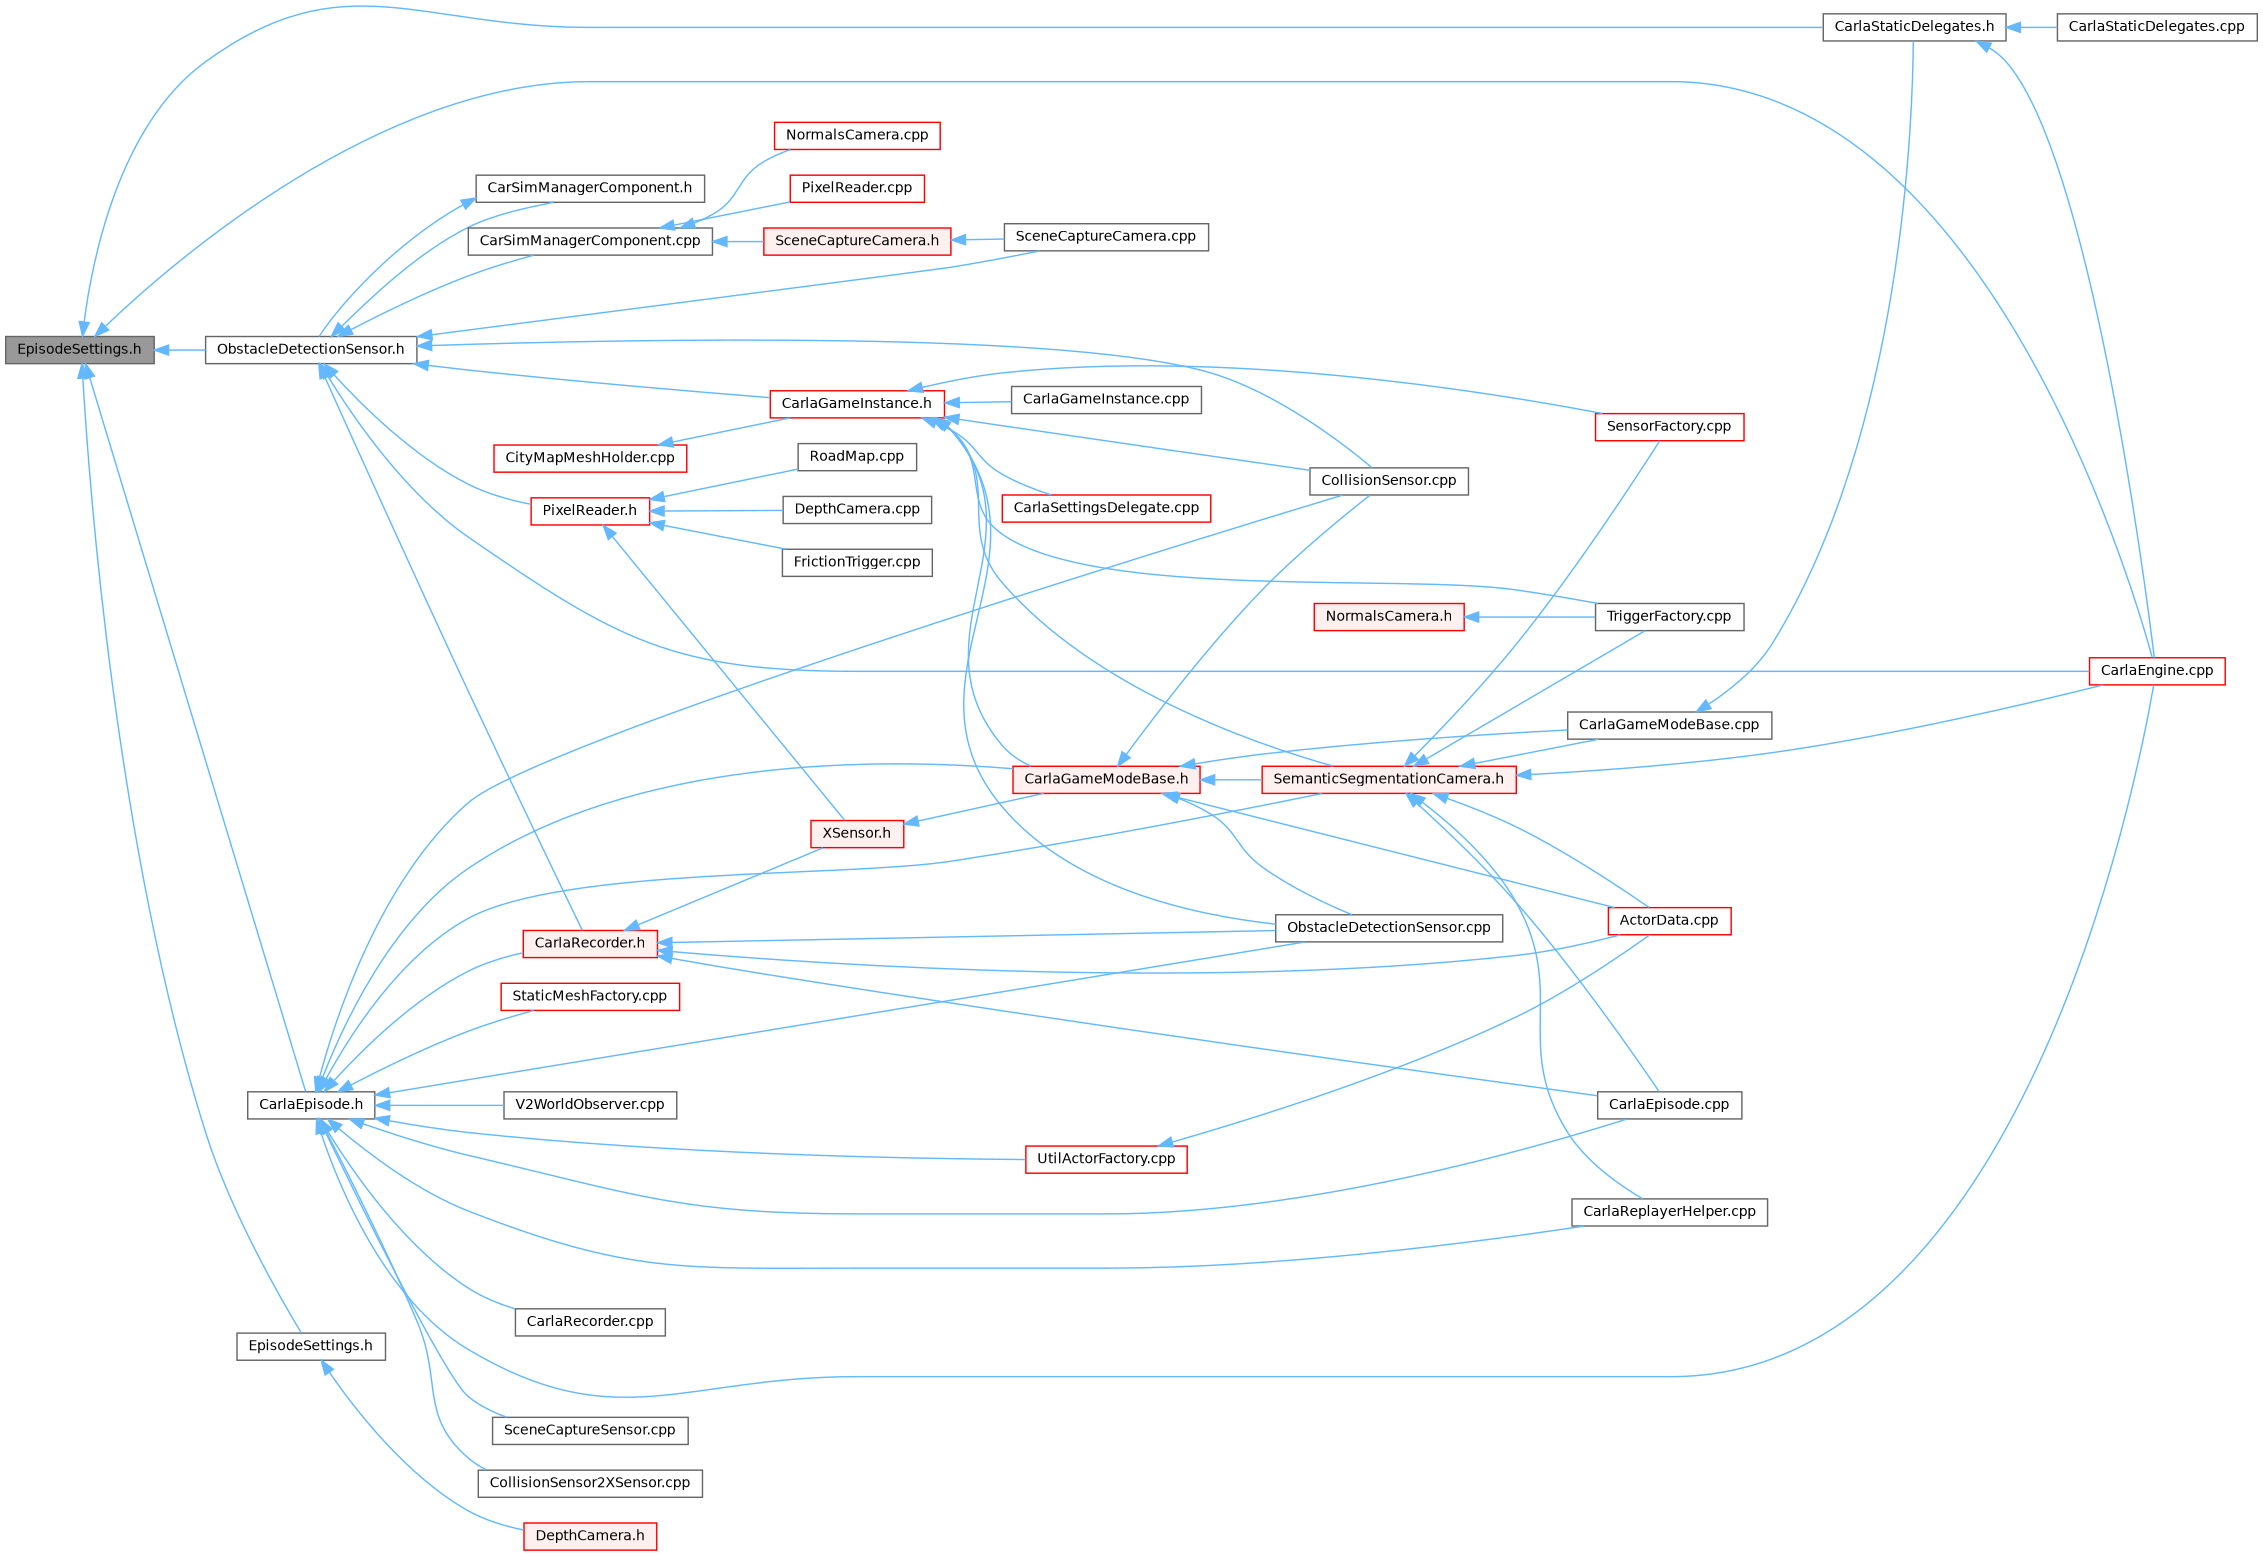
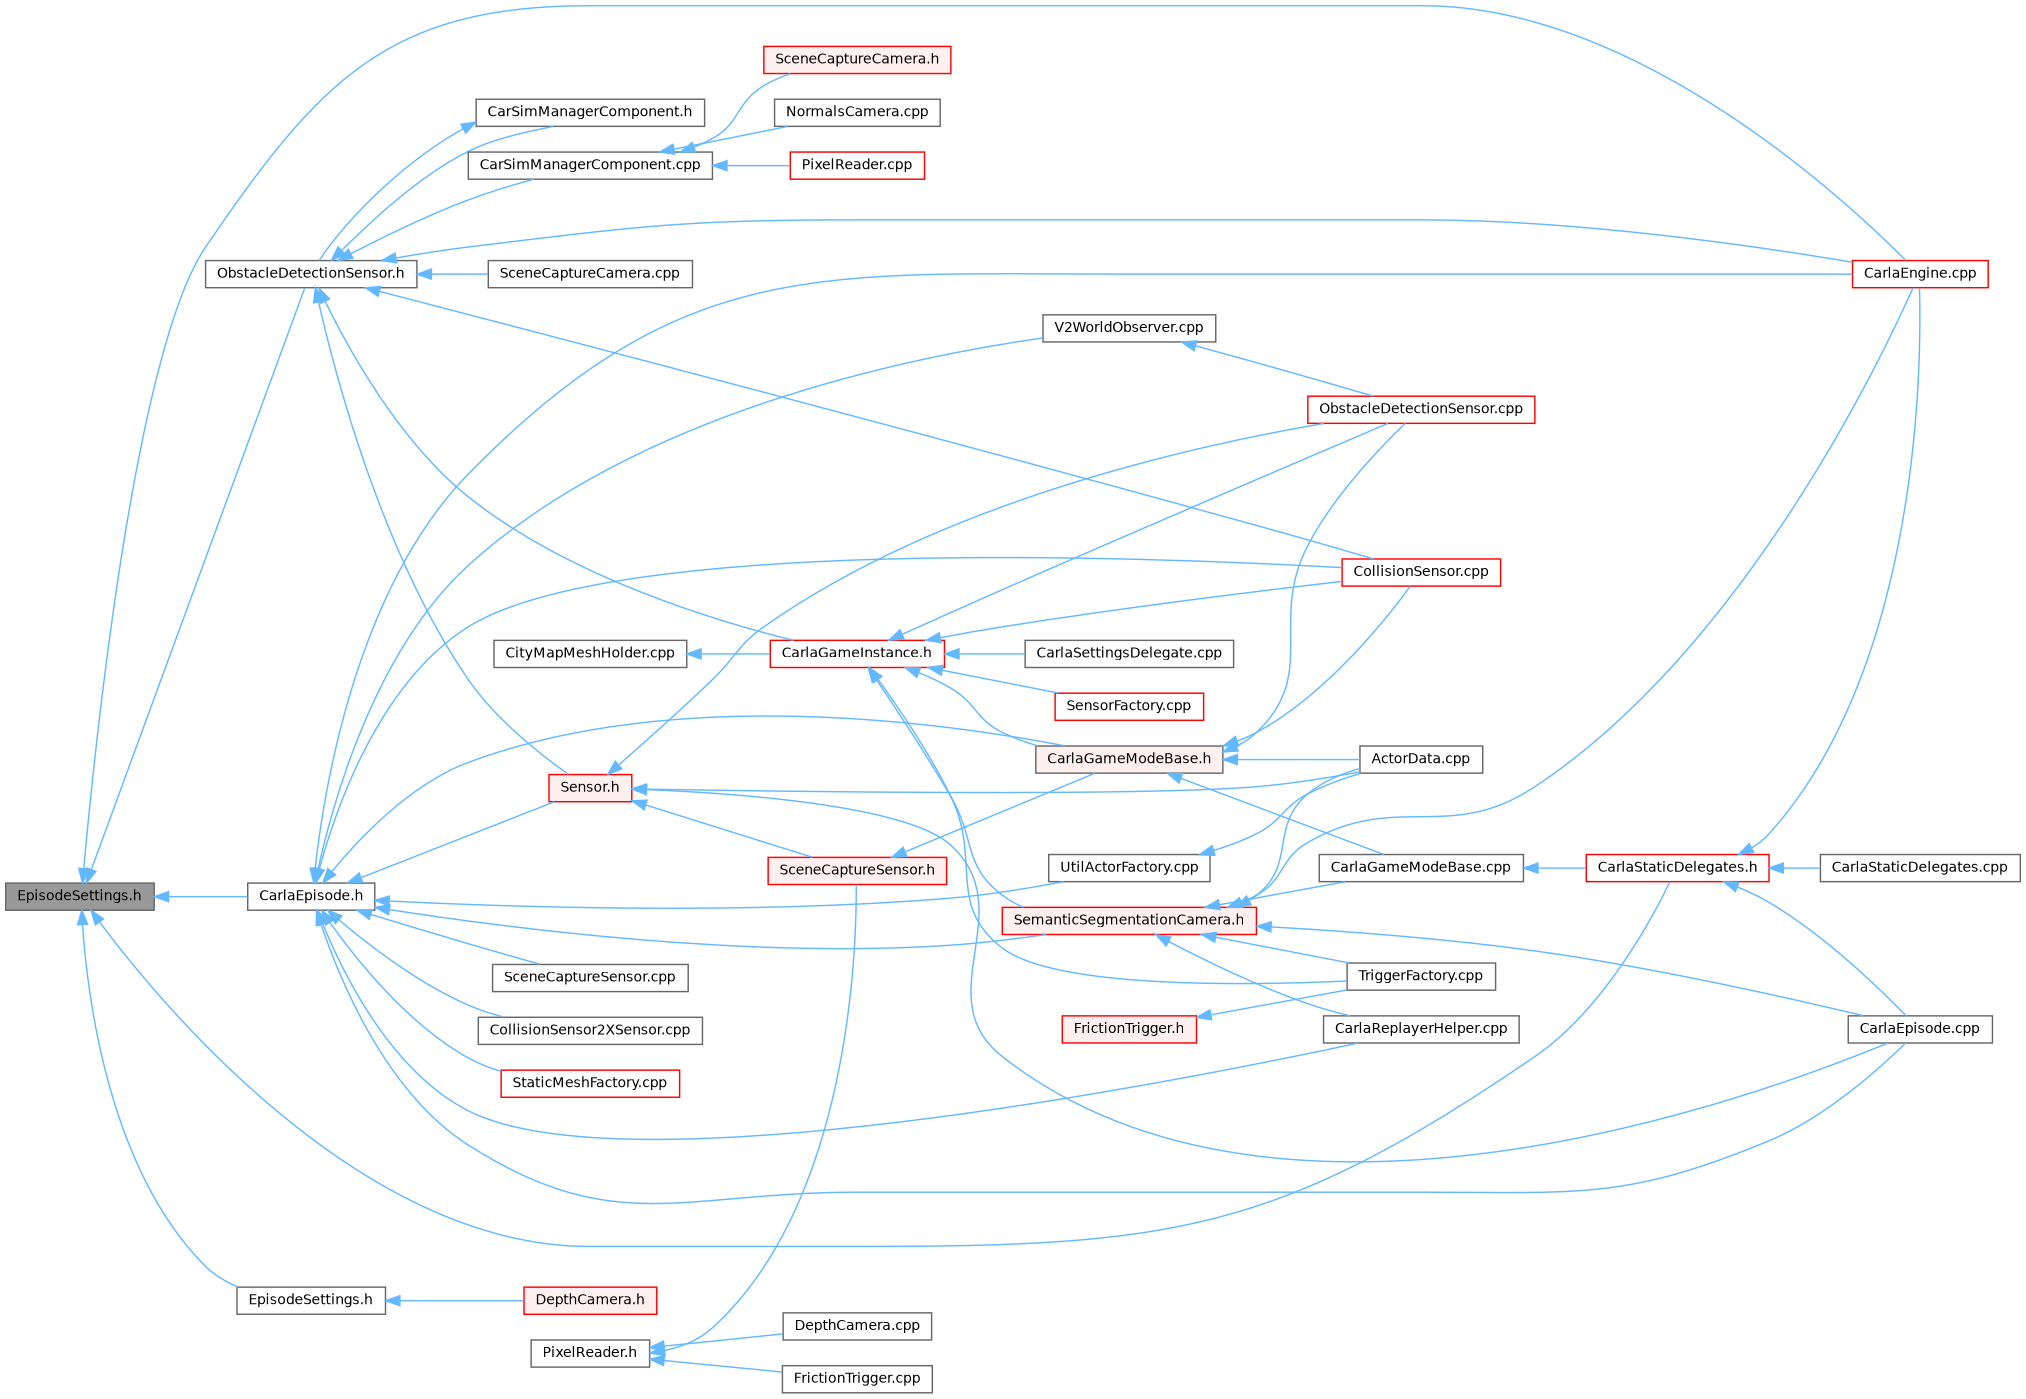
node "CarlaStaticDelegates.h": color grey40 -> red
node "NormalsCamera.cpp": color red -> grey40
edge "SceneCaptureCamera.cpp" -> "SceneCaptureCamera.h": removed
node "CarlaGameInstance.cpp": removed
edge "PixelReader.h" -> "ObstacleDetectionSensor.h": removed
node "RoadMap.cpp": removed
node "CityMapMeshHolder.cpp": color red -> grey40
node "CollisionSensor.cpp": color grey40 -> red
node "CarlaSettingsDelegate.cpp": color red -> grey40
node "PixelReader.h": color red -> grey40
edge "SensorFactory.cpp" -> "SemanticSegmentationCamera.h": removed
node "NormalsCamera.h": label "NormalsCamera.h" -> "FrictionTrigger.h"
node "CarlaGameModeBase.h": color red -> grey40
edge "SemanticSegmentationCamera.h" -> "CarlaGameModeBase.h": removed
node "XSensor.h": label "XSensor.h" -> "SceneCaptureSensor.h"
node "ActorData.cpp": color red -> grey40
node "ObstacleDetectionSensor.cpp": color grey40 -> red
node "CarlaRecorder.h": label "CarlaRecorder.h" -> "Sensor.h"
edge "CarlaEpisode.cpp" -> "CarlaStaticDelegates.h": added
edge "ObstacleDetectionSensor.cpp" -> "CarlaEpisode.h": now "ObstacleDetectionSensor.cpp" -> "V2WorldObserver.cpp"
node "UtilActorFactory.cpp": color red -> grey40
node "CarlaRecorder.cpp": removed
